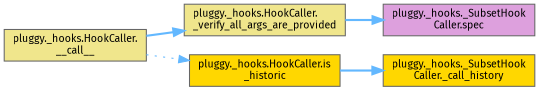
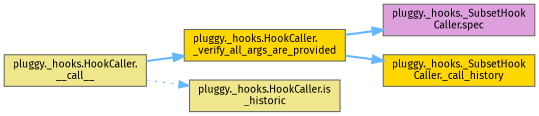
node "pluggy._hooks.HookCaller. _verify_all_args_are_provided": fillcolor khaki -> gold
node "pluggy._hooks.HookCaller.is _historic": fillcolor gold -> khaki
edge "pluggy._hooks.HookCaller.is _historic" -> "pluggy._hooks._SubsetHook Caller._call_history": now "pluggy._hooks.HookCaller. _verify_all_args_are_provided" -> "pluggy._hooks._SubsetHook Caller._call_history"
